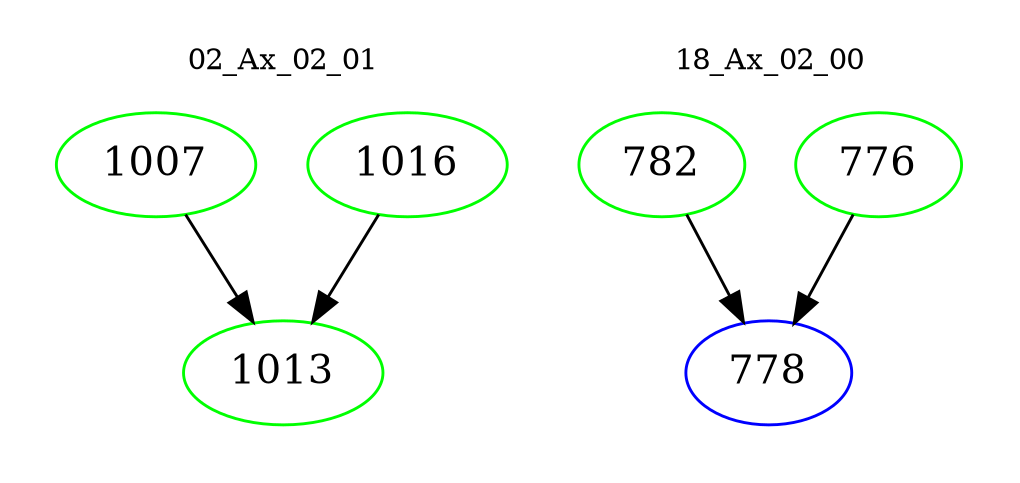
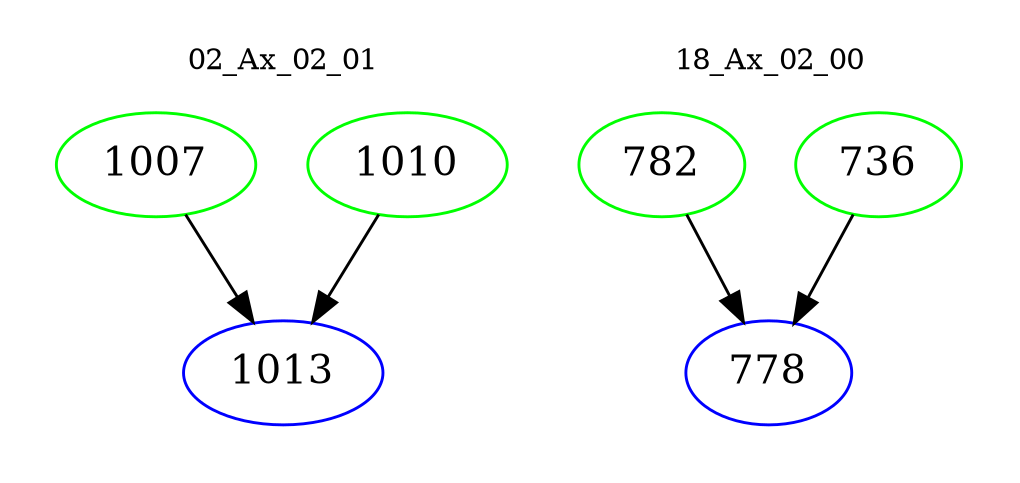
node "1016": label "1016" -> "1010"
node "776": label "776" -> "736"
node "1013": color green -> blue
